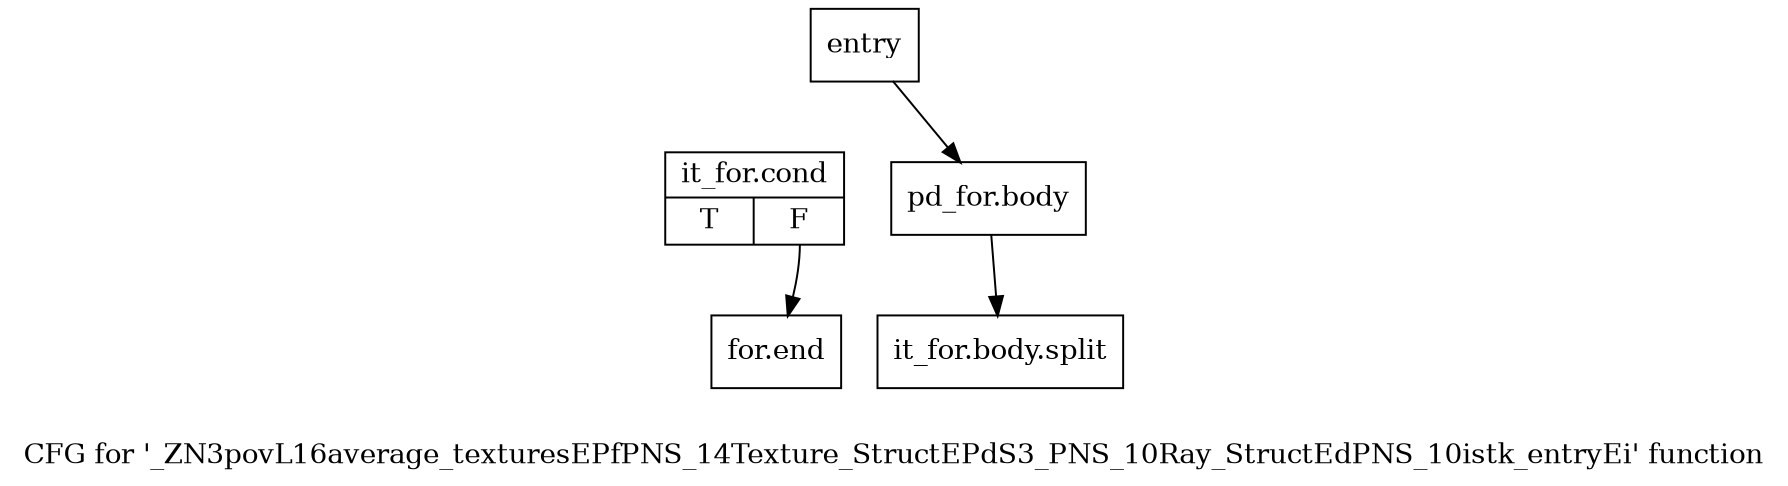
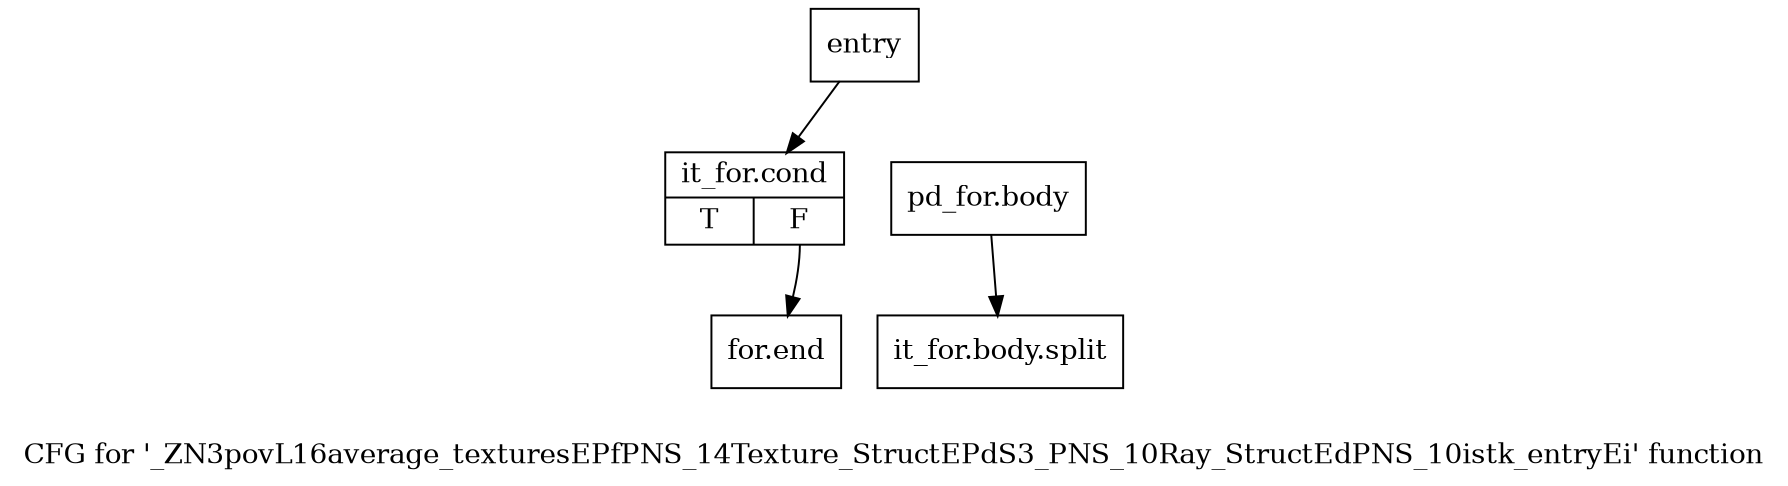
edge "entry" -> "pd_for.body": now "entry" -> "it_for.cond"
